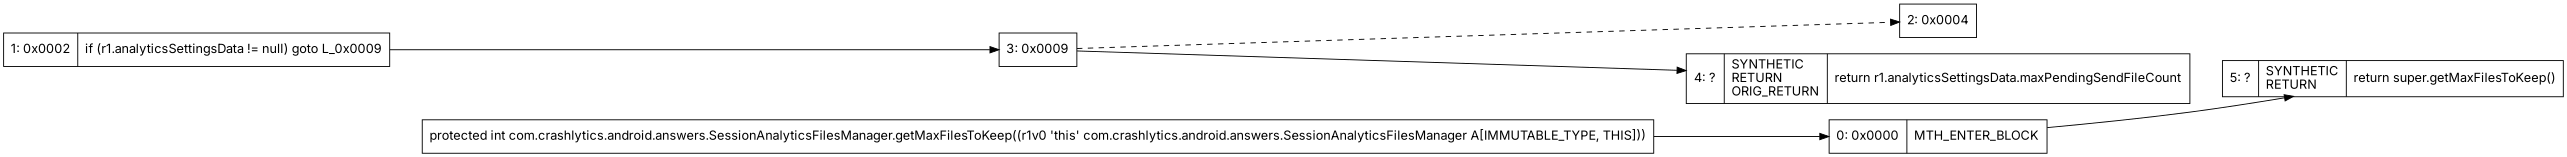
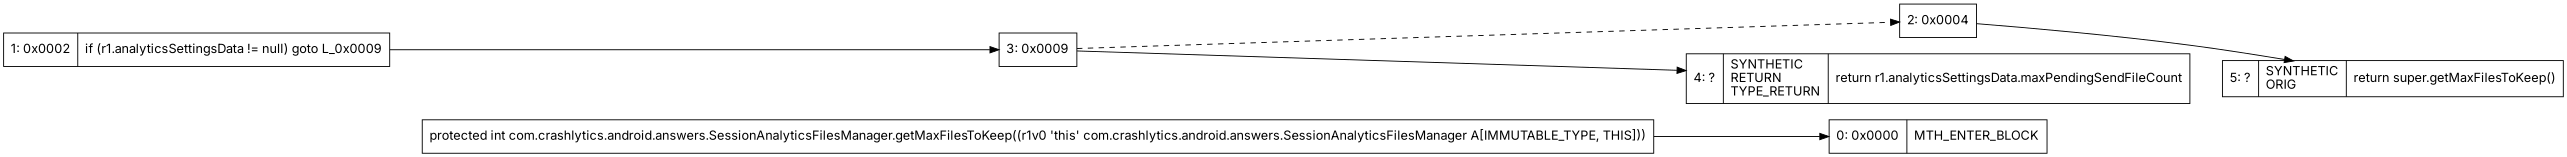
node "5: ?": text "RETURN" -> "ORIG"
node "4: ?": text "ORIG_RETURN" -> "TYPE_RETURN"
edge "0: 0x0000" -> "5: ?": now "2: 0x0004" -> "5: ?"
